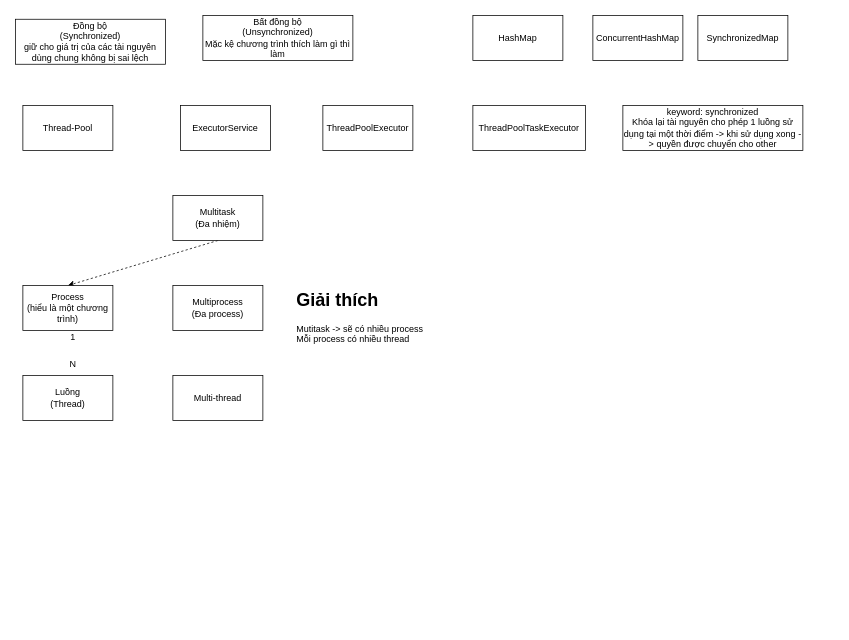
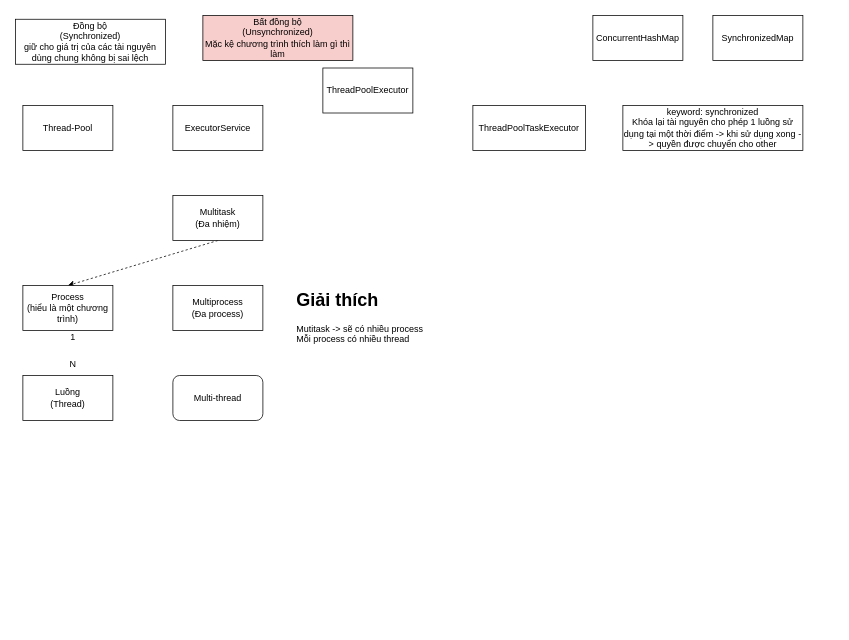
node "Bất đồng bộ (Unsynchronized) Mặc kệ chương trình thích làm gì thì làm": fillcolor #ffffff -> #f8cecc
node "HashMap": removed
node "SynchronizedMap": moved (743, 38) -> (758, 38)
node "ExecutorService": moved (225, 128) -> (218, 128)
node "ThreadPoolExecutor": moved (368, 128) -> (368, 90)
node "Multi-thread": shape rectangle -> rounded rectangle
